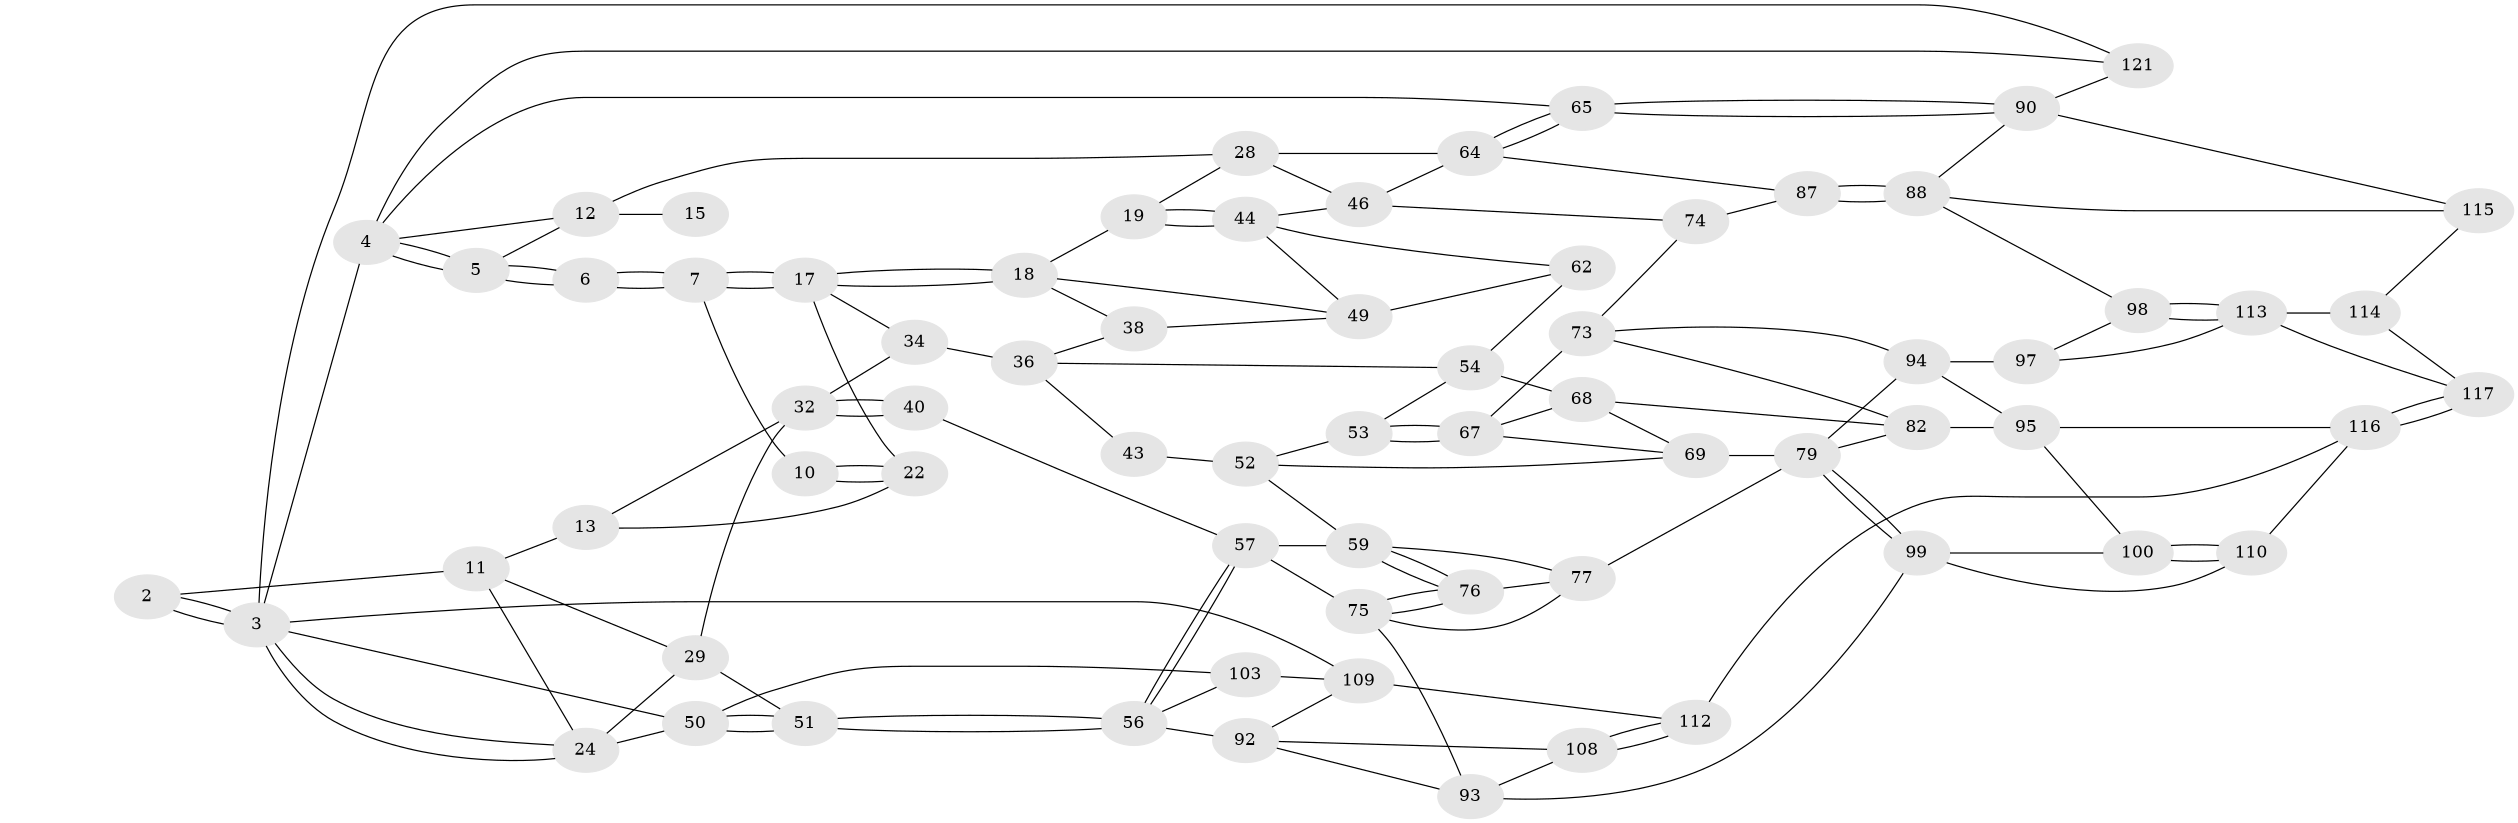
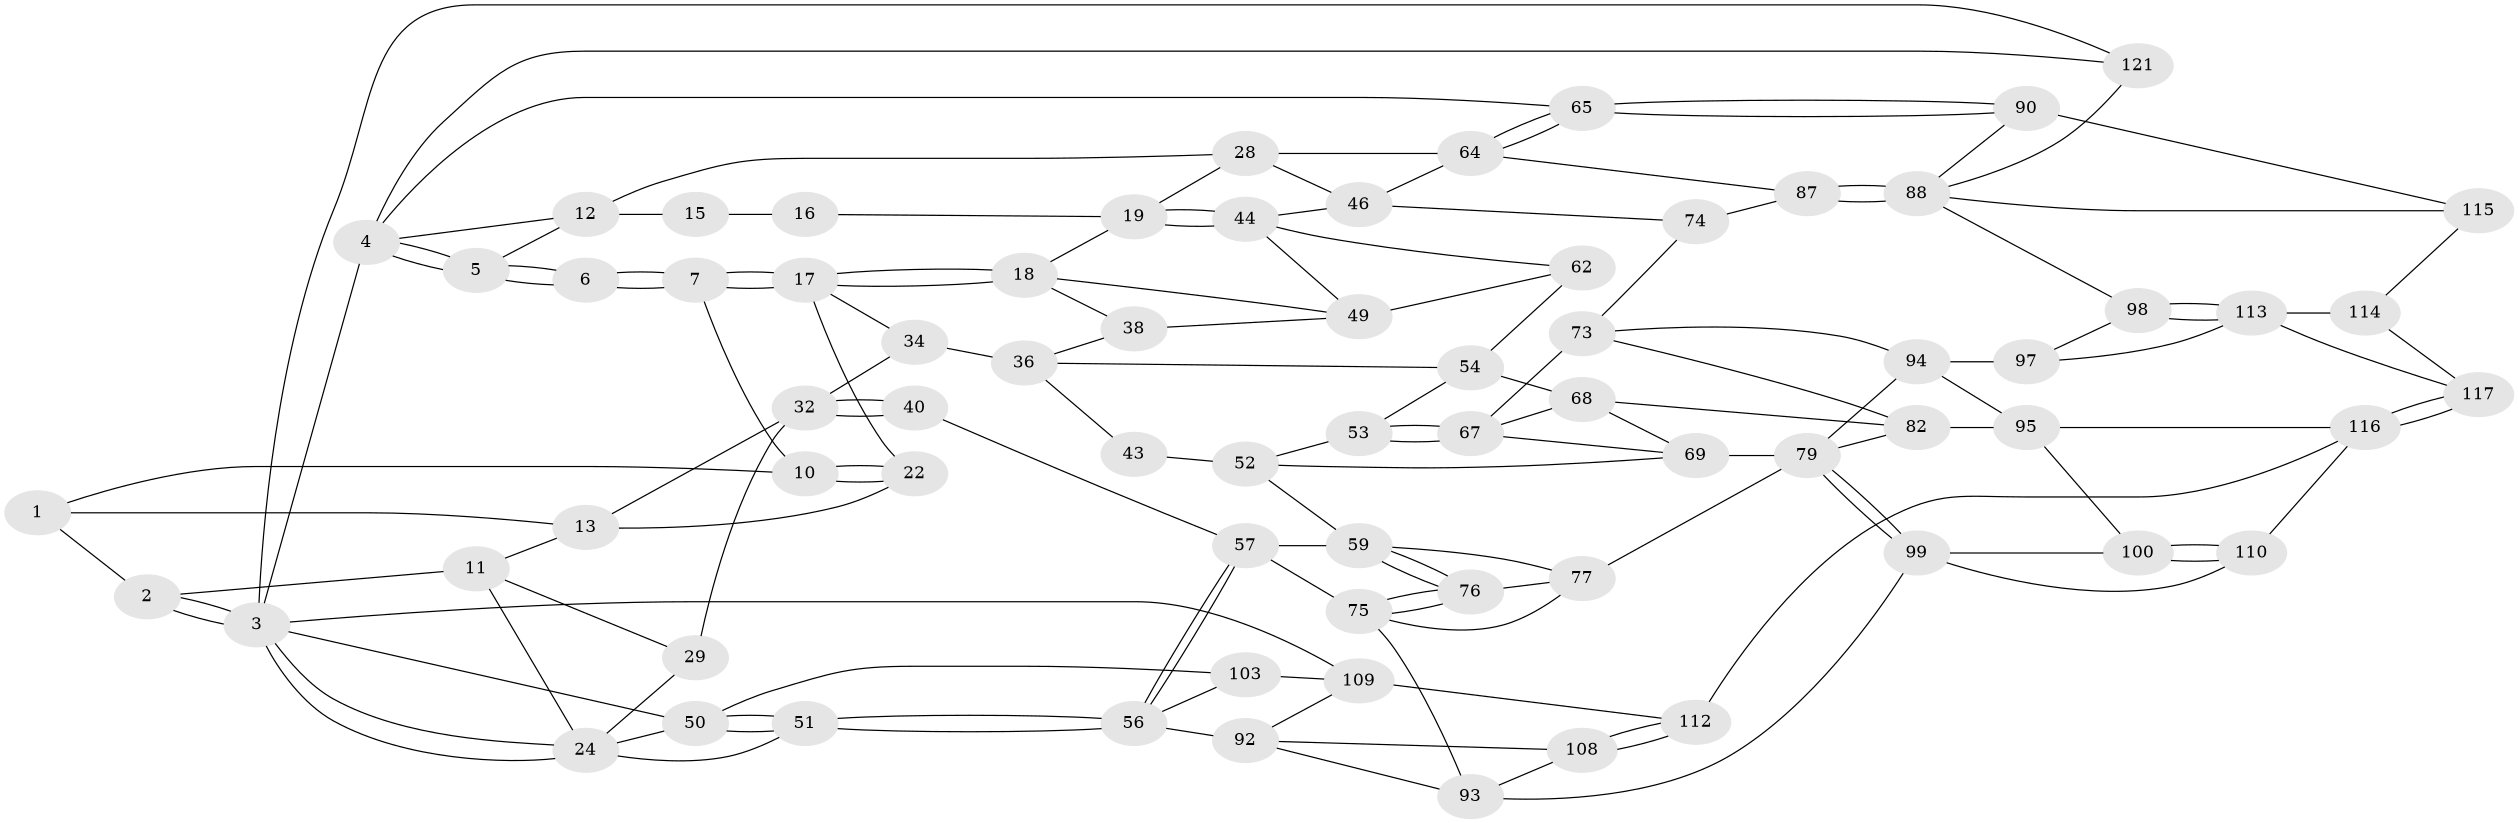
edge "121" -- "90": now "121" -- "88"
node "16": added
node "1": added
edge "29" -- "51": now "24" -- "51"
